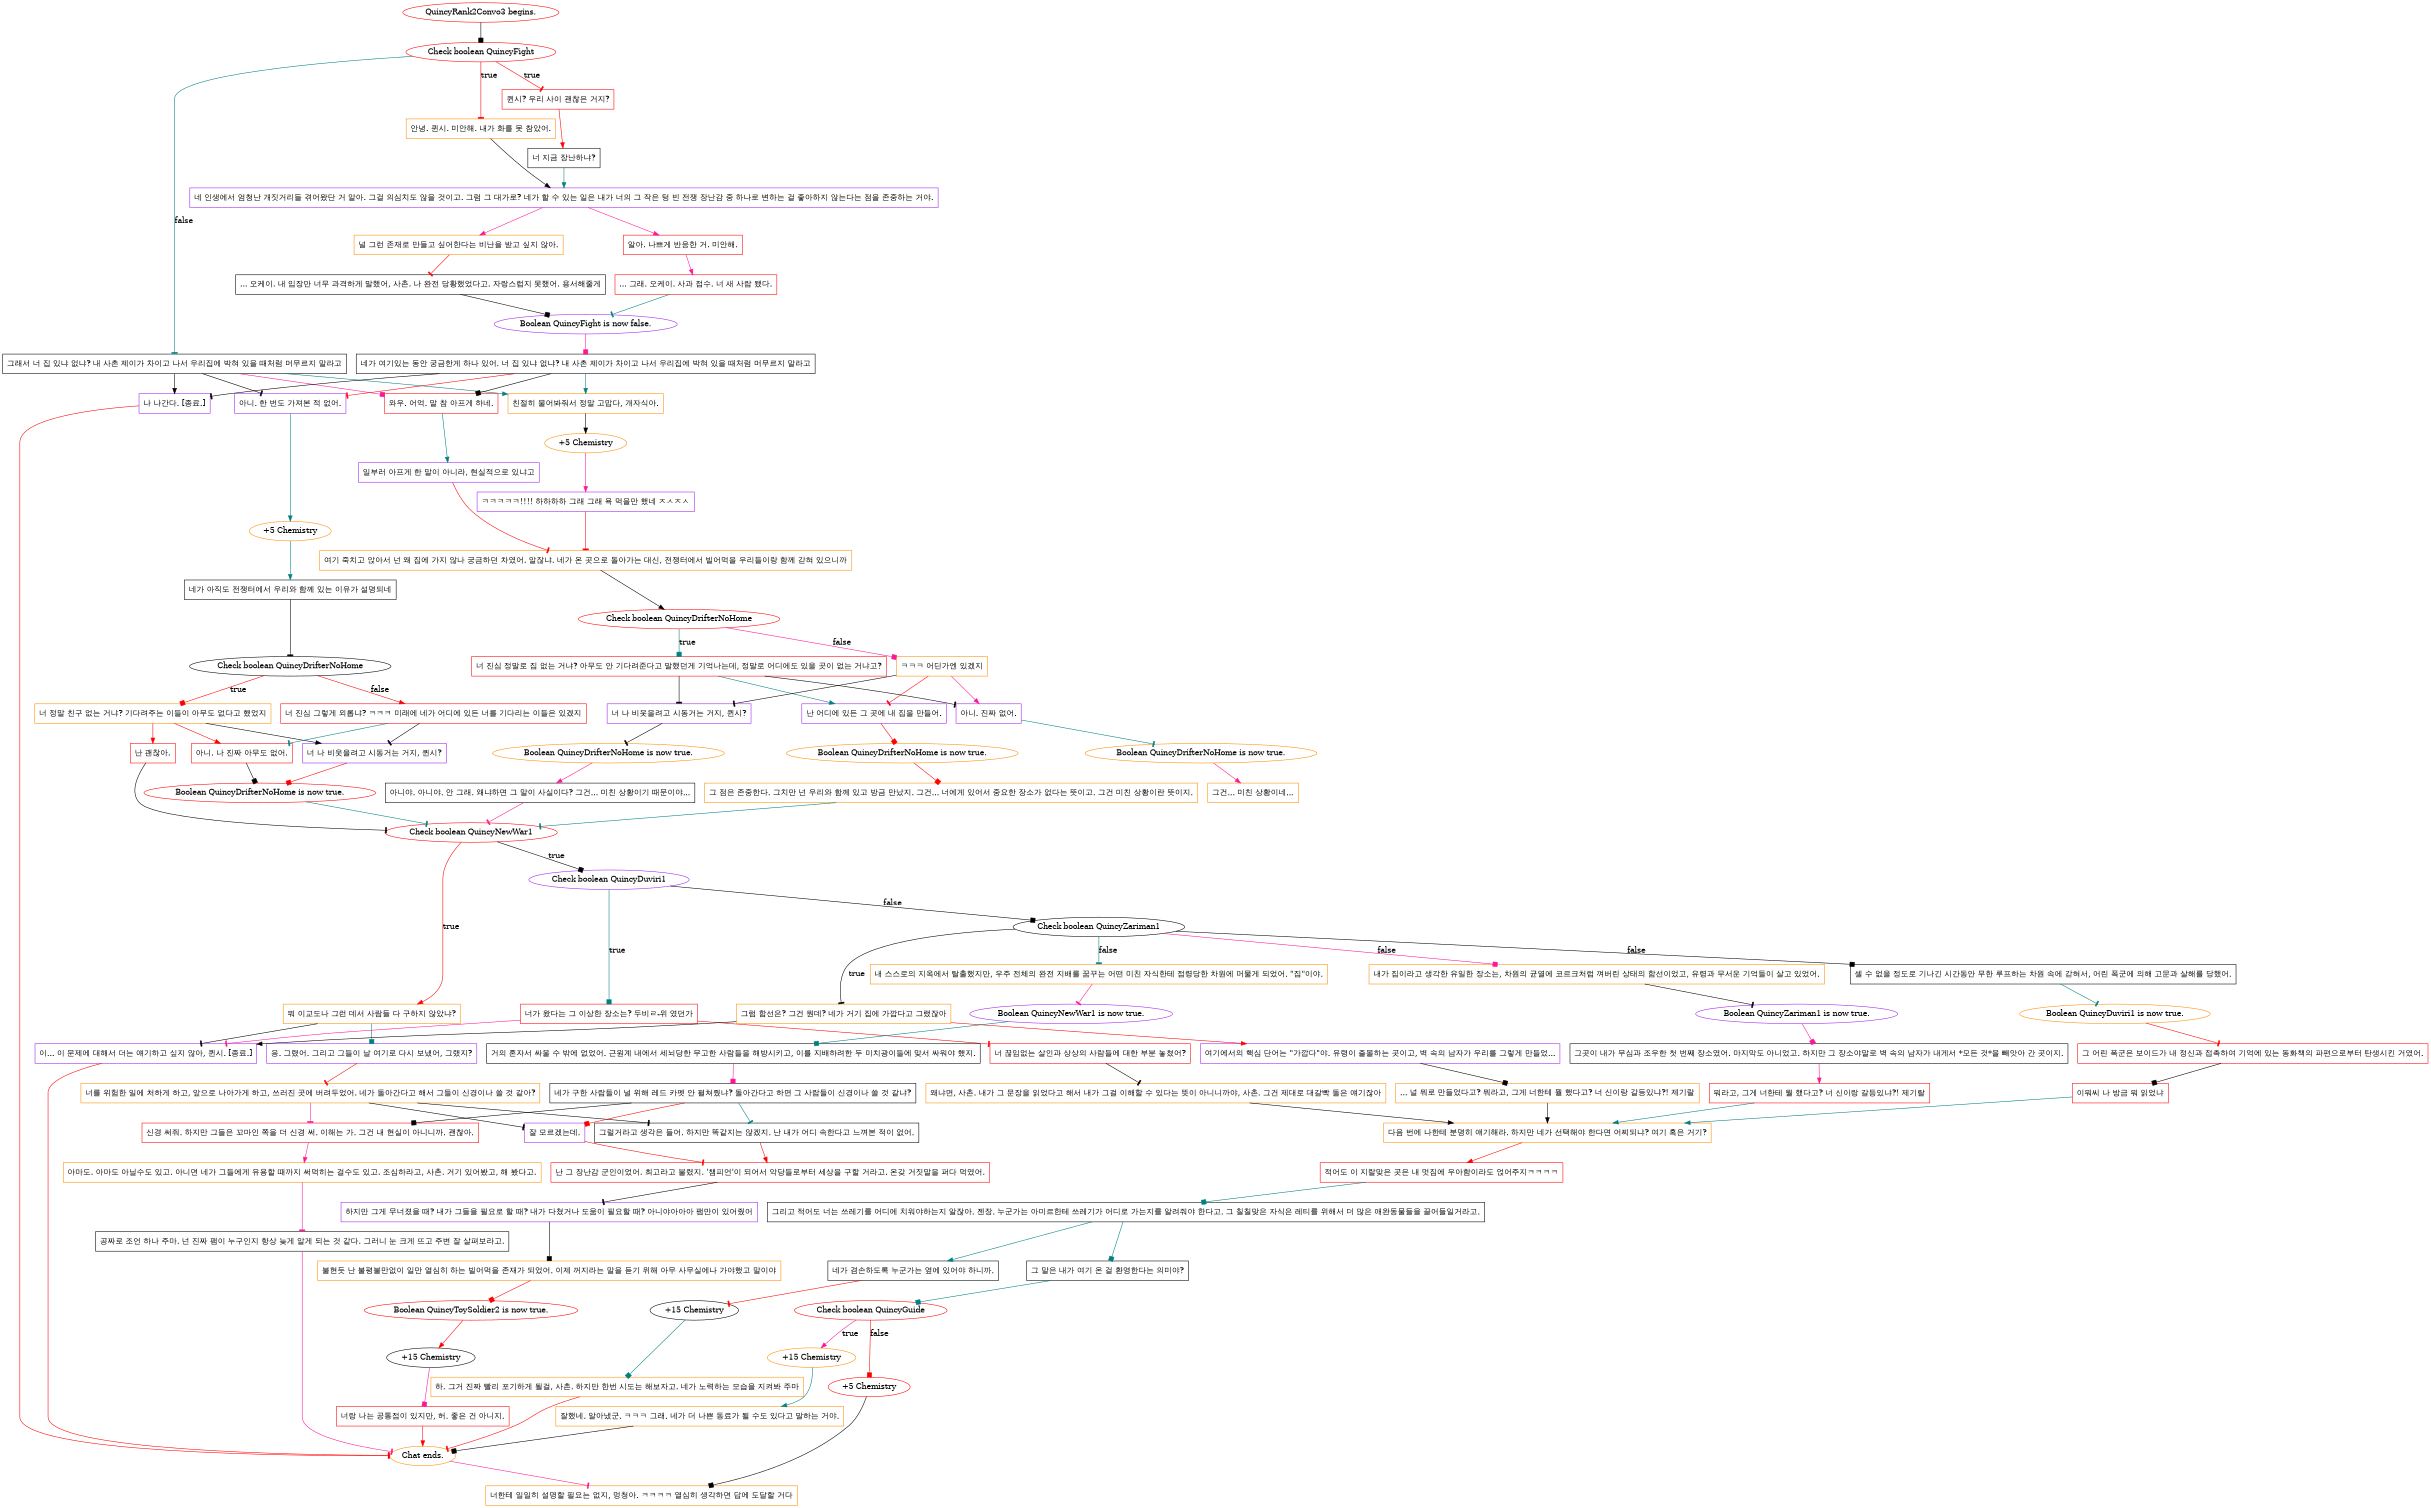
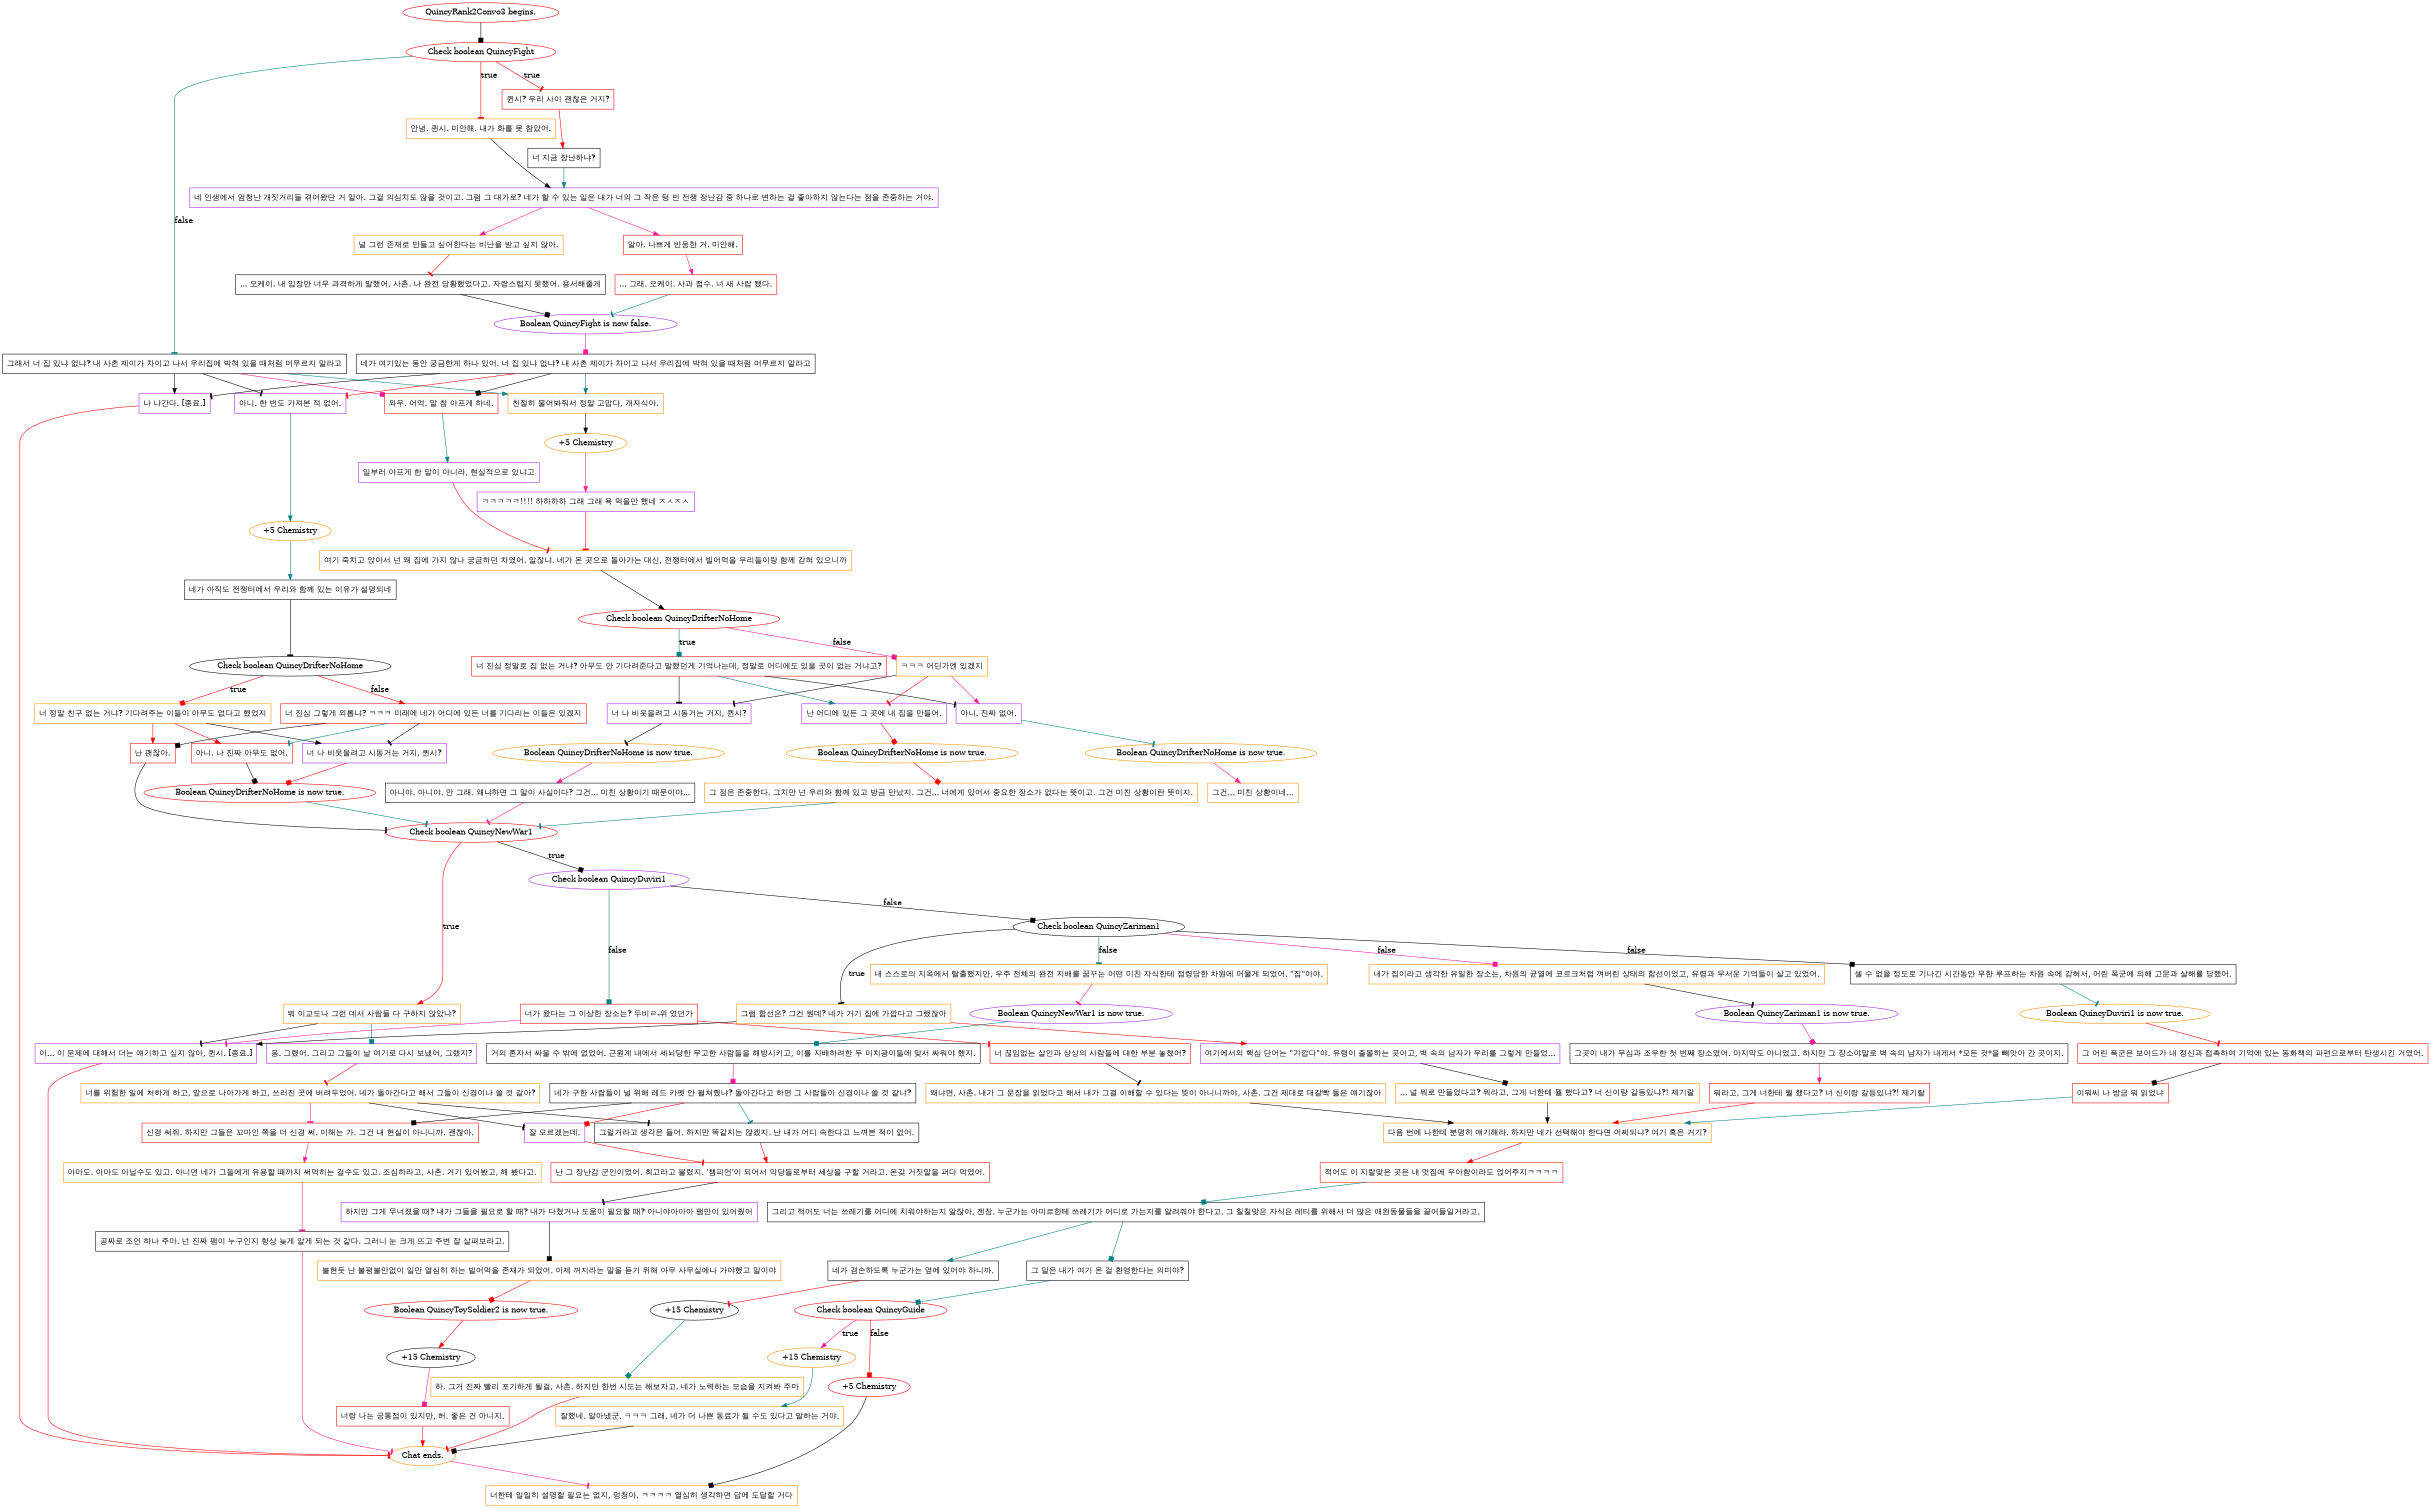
edge "너 진심 그렇게 외롭냐? ㅋㅋㅋ 미래에 네가 어디에 있든 너를 기다리는 이들은 있겠지" -> "난 괜찮아.": added
edge "Check boolean QuincyDuviri1" -> "너가 왔다는 그 이상한 장소는? 두비ㄹ-위 였던가": label "true" -> "false"
edge "뭐라고, 그게 너한테 뭘 했다고? 너 신이랑 갈등있냐?! 제기랄" -> "다음 번에 나한테 분명히 얘기해라. 하지만 네가 선택해야 한다면 어찌되냐? 여기 혹은 거기?": color teal -> red
